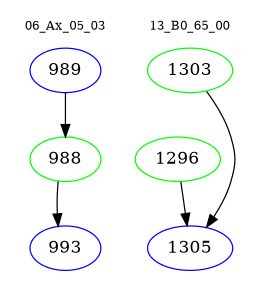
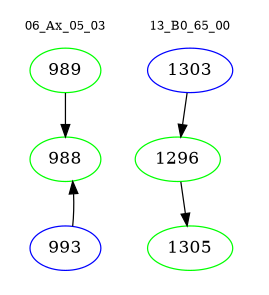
node "989": color blue -> green
node "1303": color green -> blue
edge "1303" -> "1305": now "1303" -> "1296"
edge "988" -> "993": reversed
node "1305": color blue -> green
